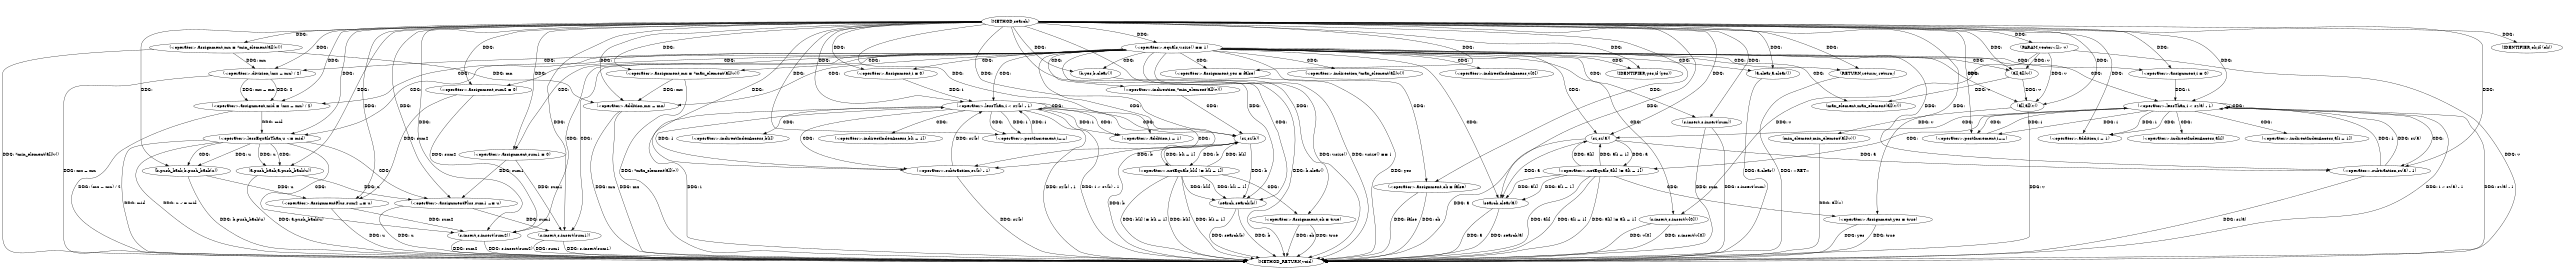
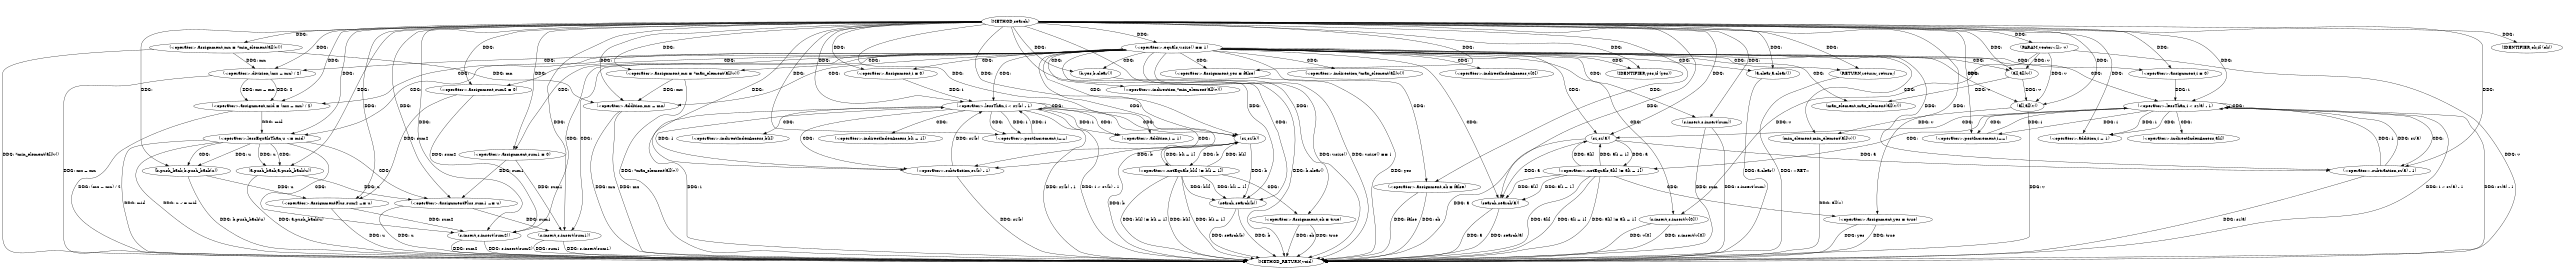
edge "(<operator>.equals,v.size() == 1)" -> "(min_element,min_element(all(v)))": added, label "CDG:"
edge "(<operator>.indirection,*min_element(all(v)))" -> "(sz,sz(b))": now "(<operator>.equals,v.size() == 1)" -> "(sz,sz(b))"
node "(<operator>.indirectIndexAccess,a[i + 1])": removed
node "(search,clear(a))": label "(search,clear(a))" -> "(search,search(a))"
